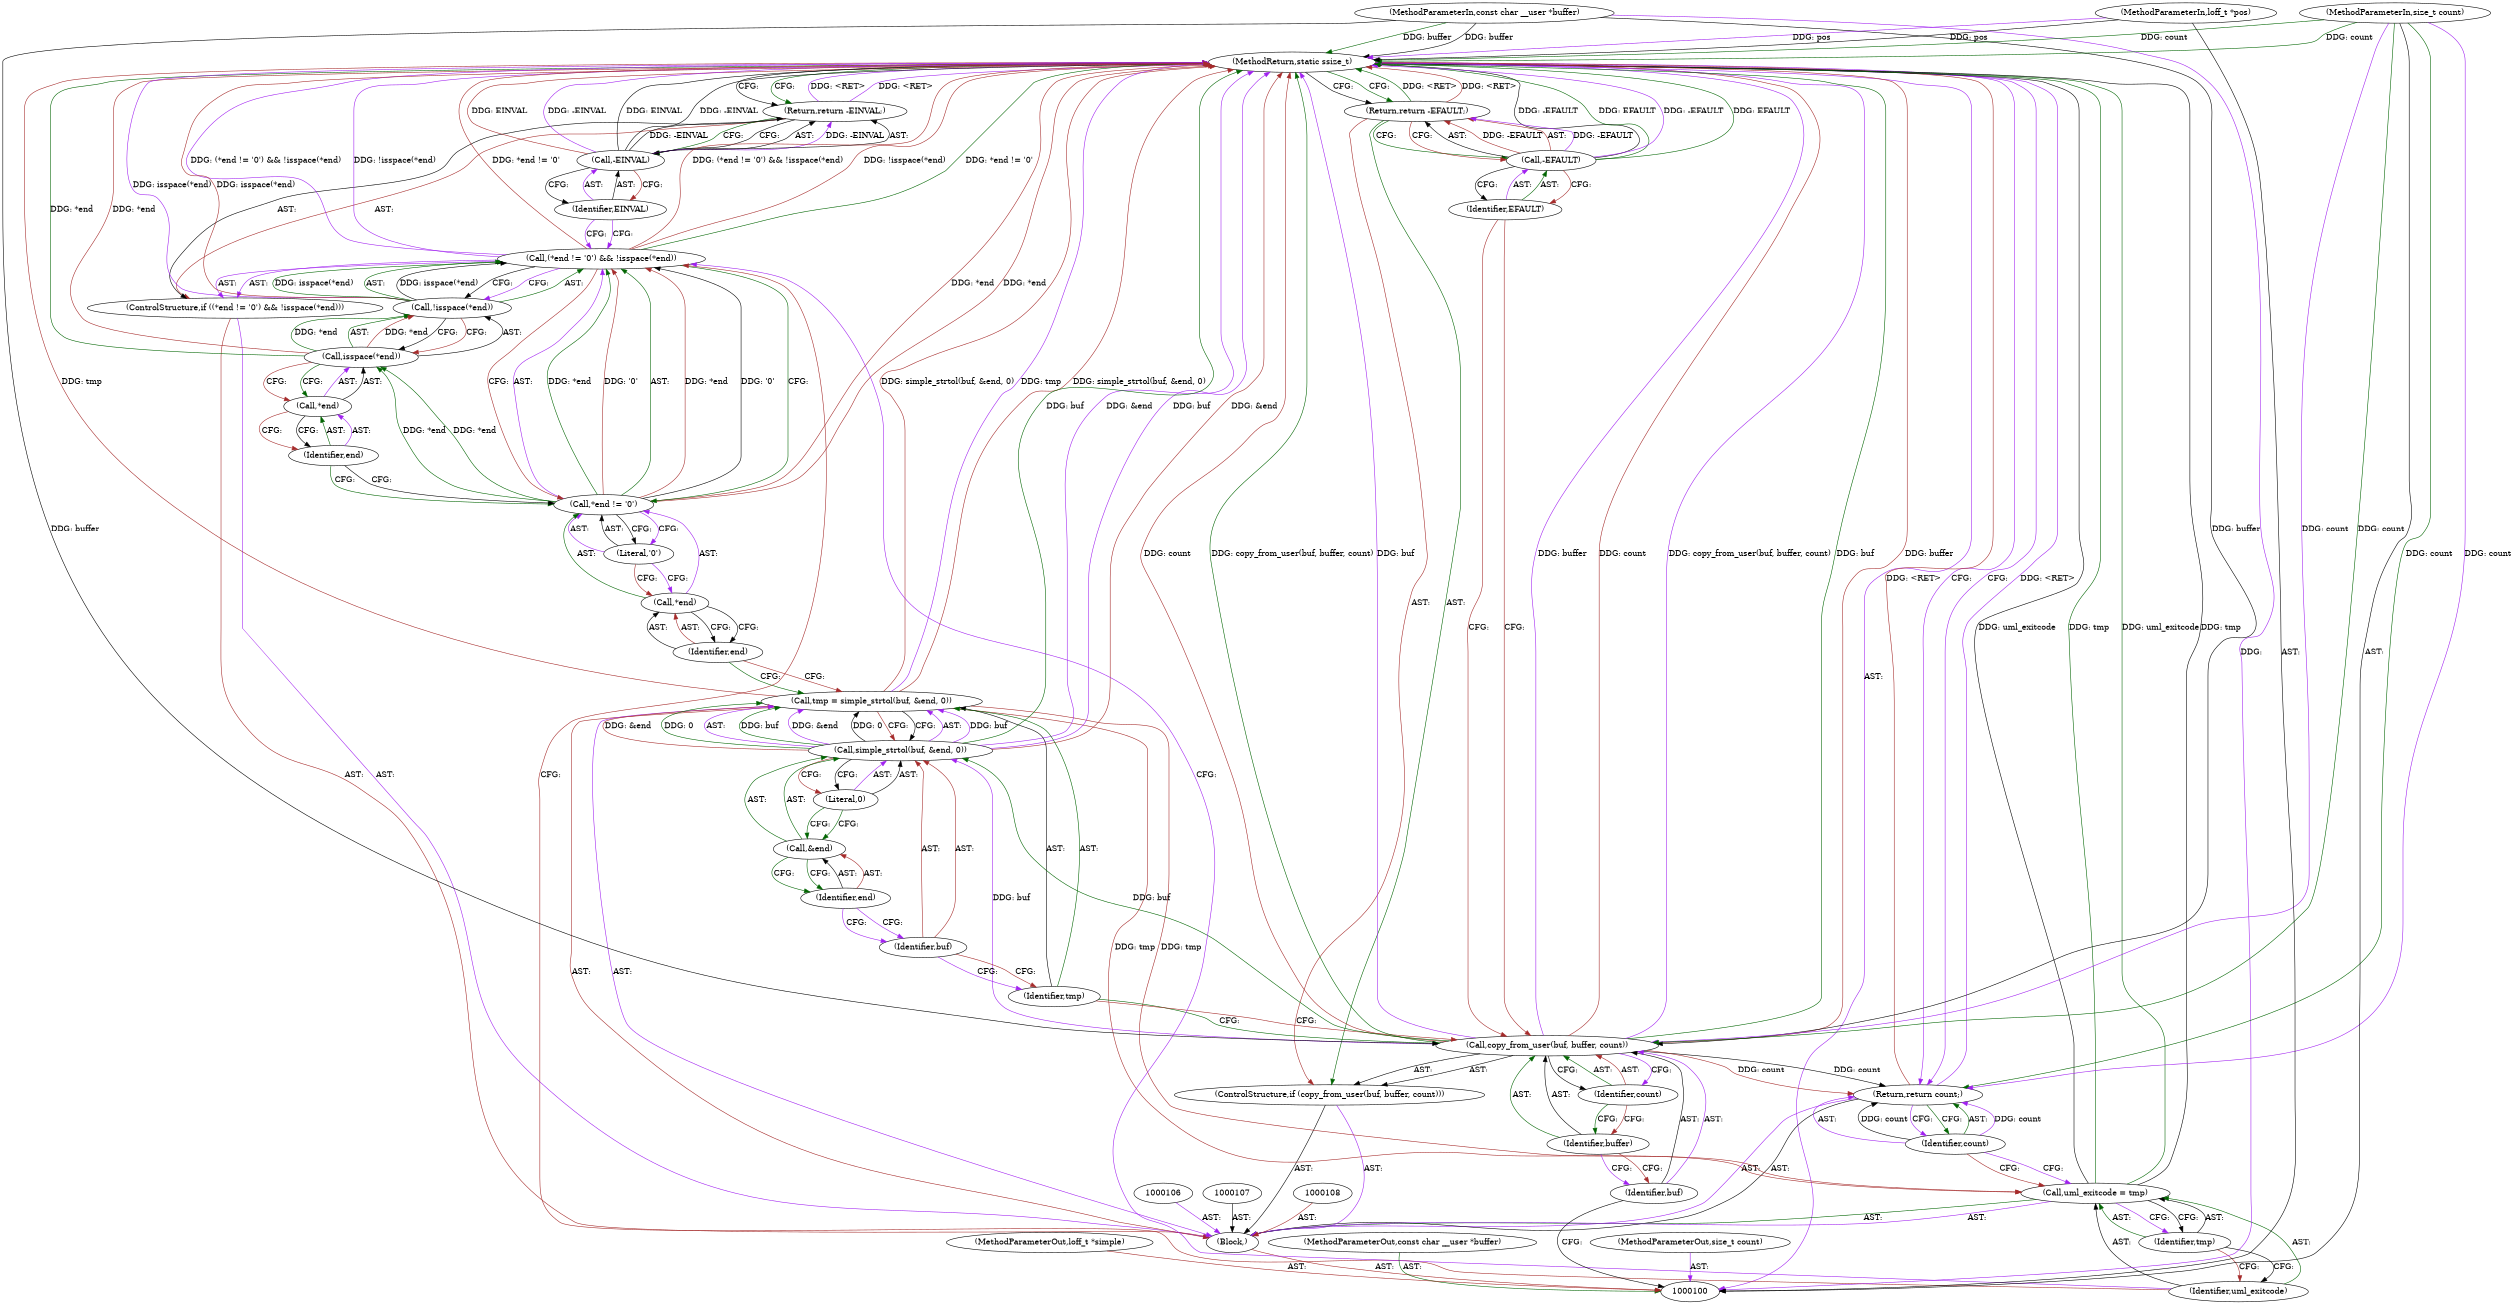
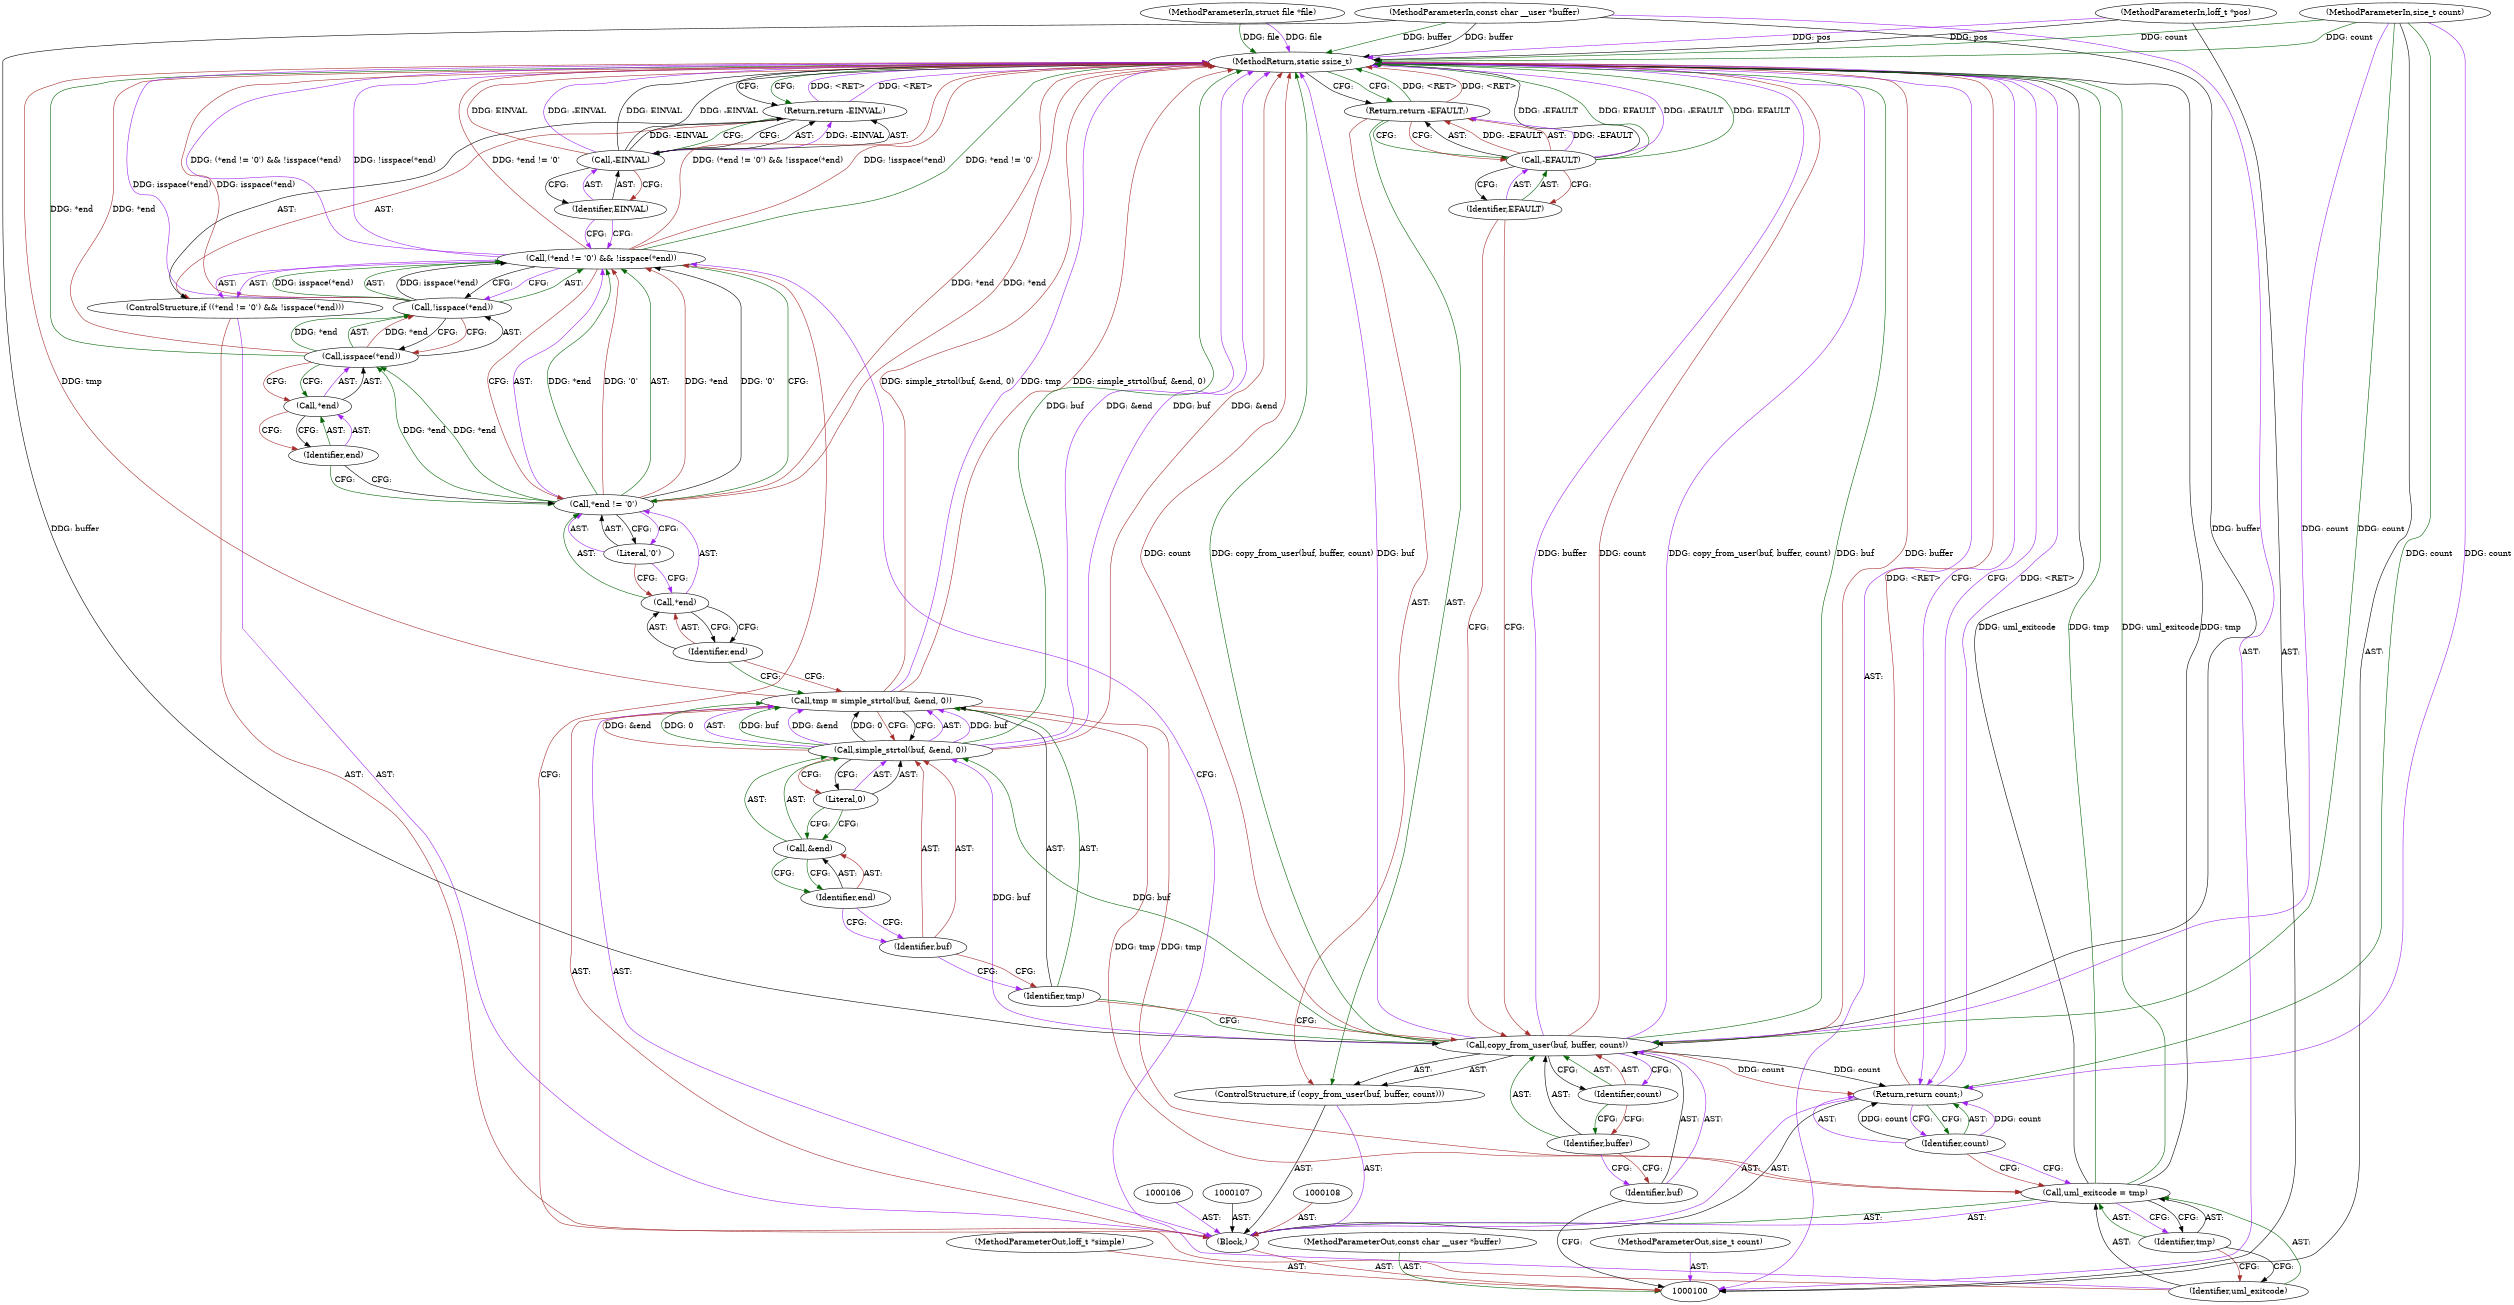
node "(MethodParameterIn,struct file *file)": added
edge "(MethodParameterIn,const char __user *buffer)" -> "1000100": label "DDG: " -> "AST: "
